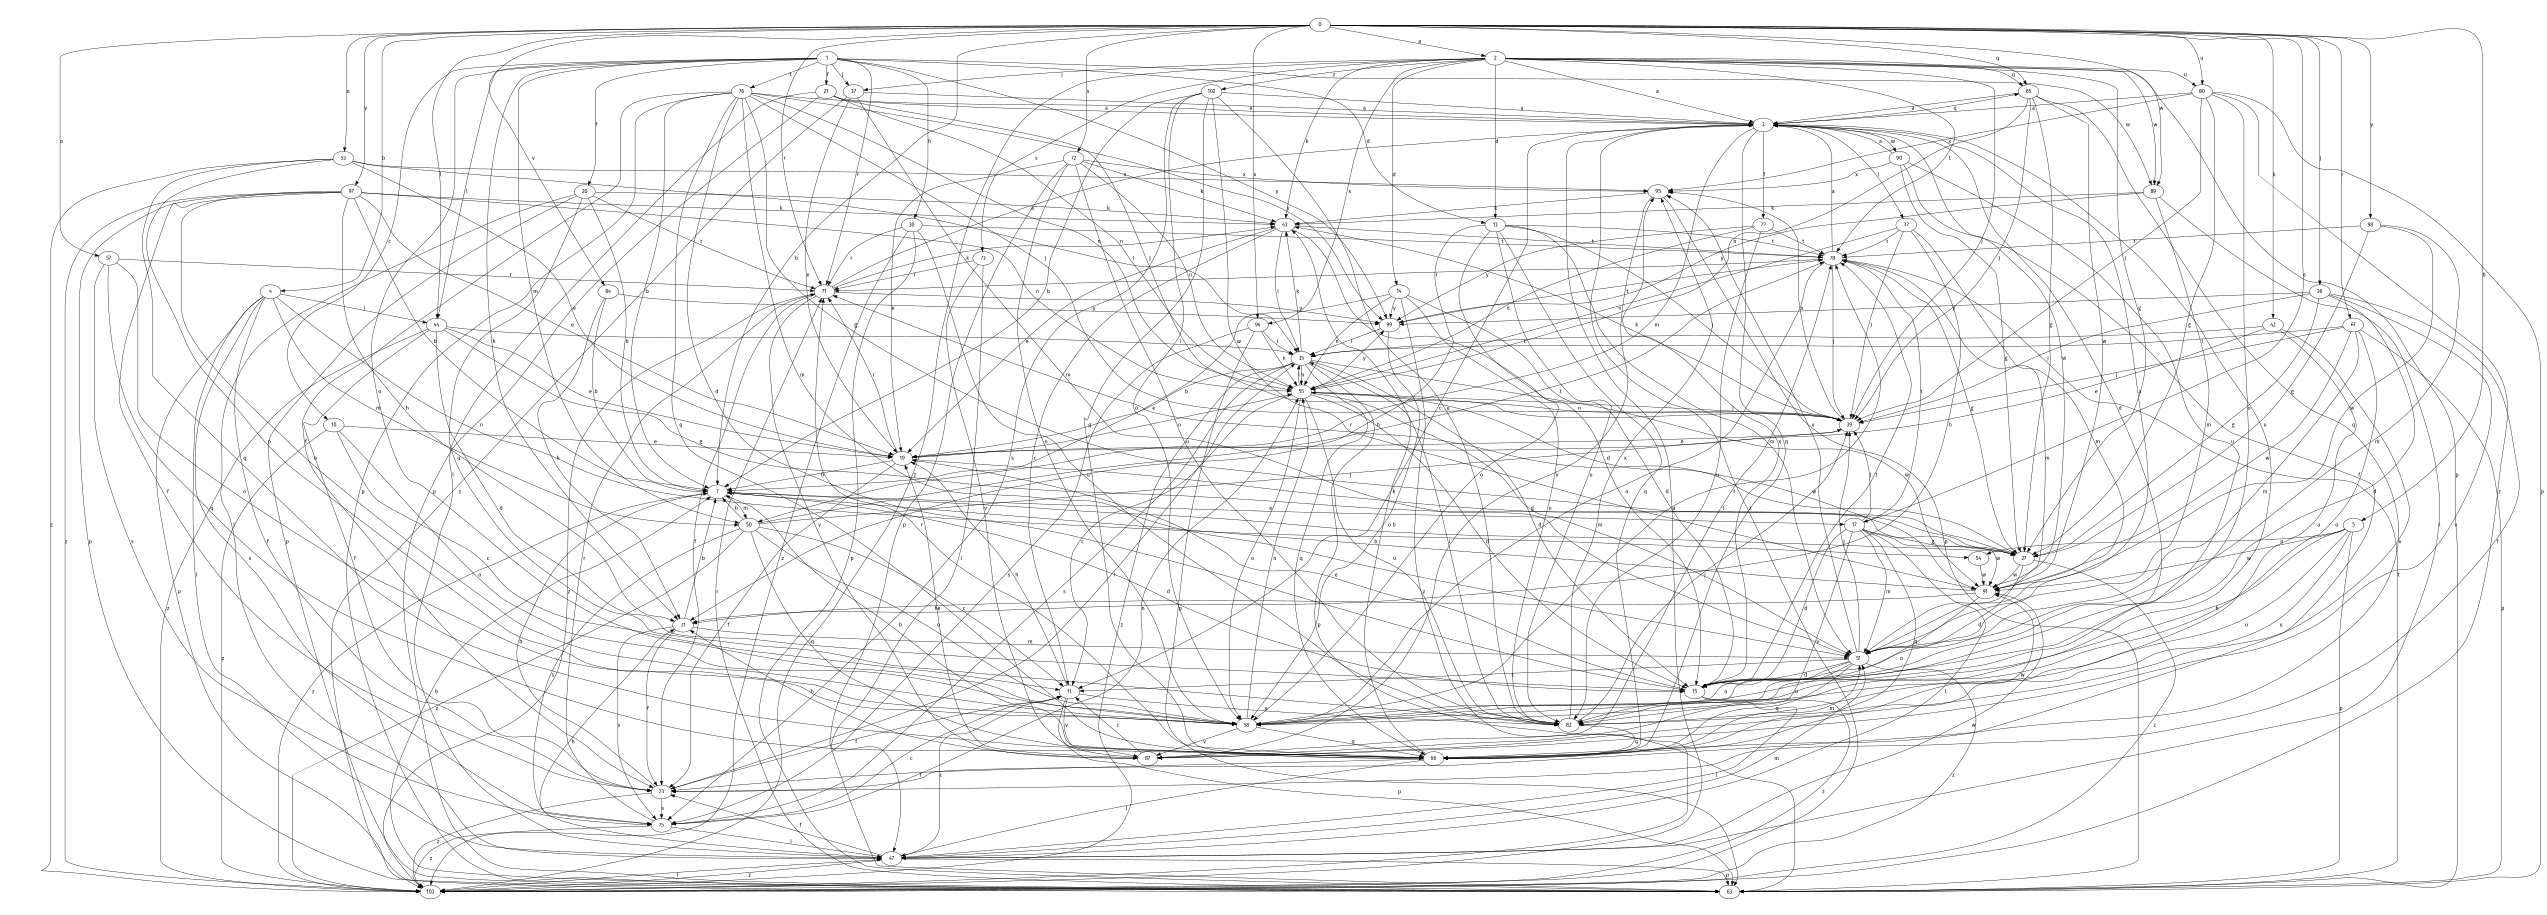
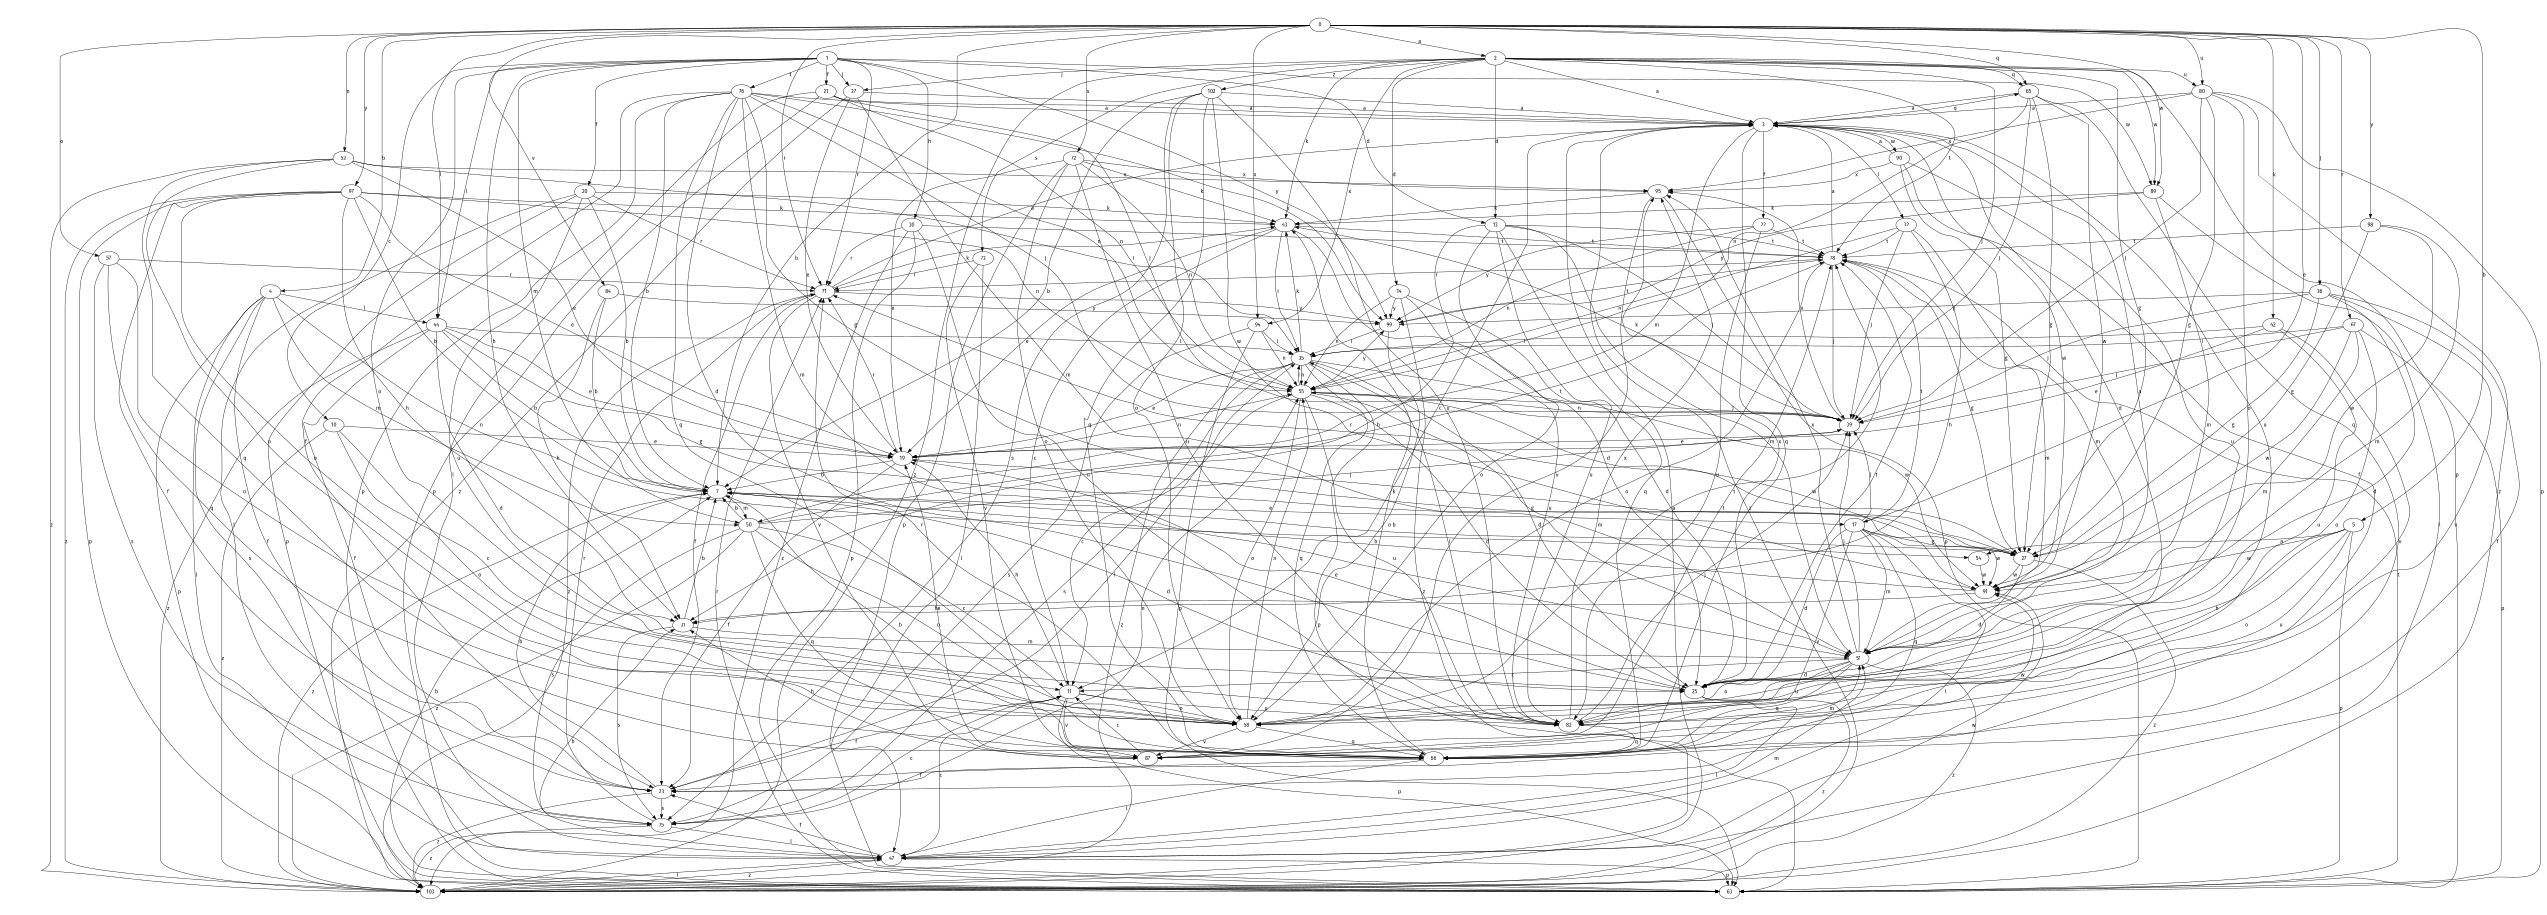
edge "14" -> "7": now "44" -> "7"
node "15": label "15" -> "25"
edge "31" -> "23": removed, label "f"
edge "91" -> "58": now "11" -> "58"
